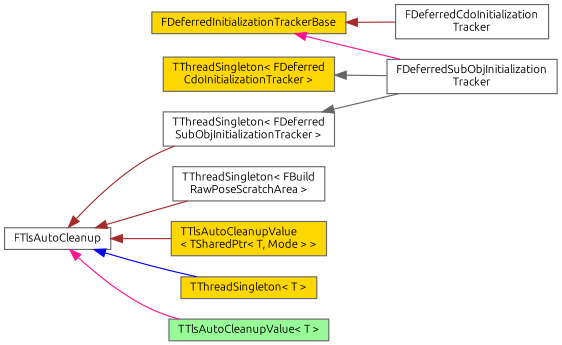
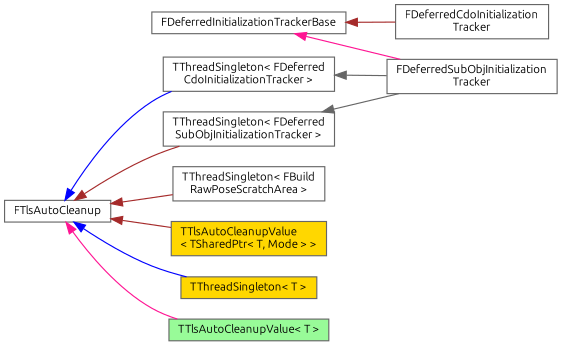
node "FDeferredInitializationTrackerBase": fillcolor gold -> white
node "TThreadSingleton< FDeferred CdoInitializationTracker >": fillcolor gold -> white
edge "TThreadSingleton< FDeferred CdoInitializationTracker >" -> "FTlsAutoCleanup": added
